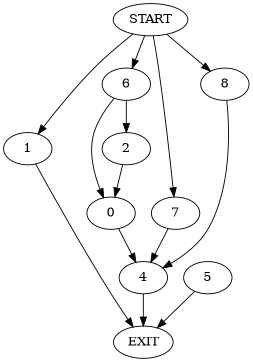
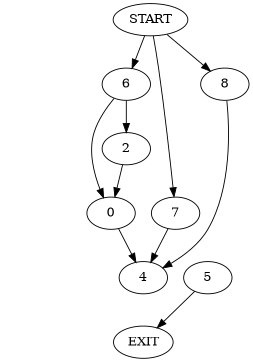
node "1": removed
edge "4" -> "EXIT": removed
